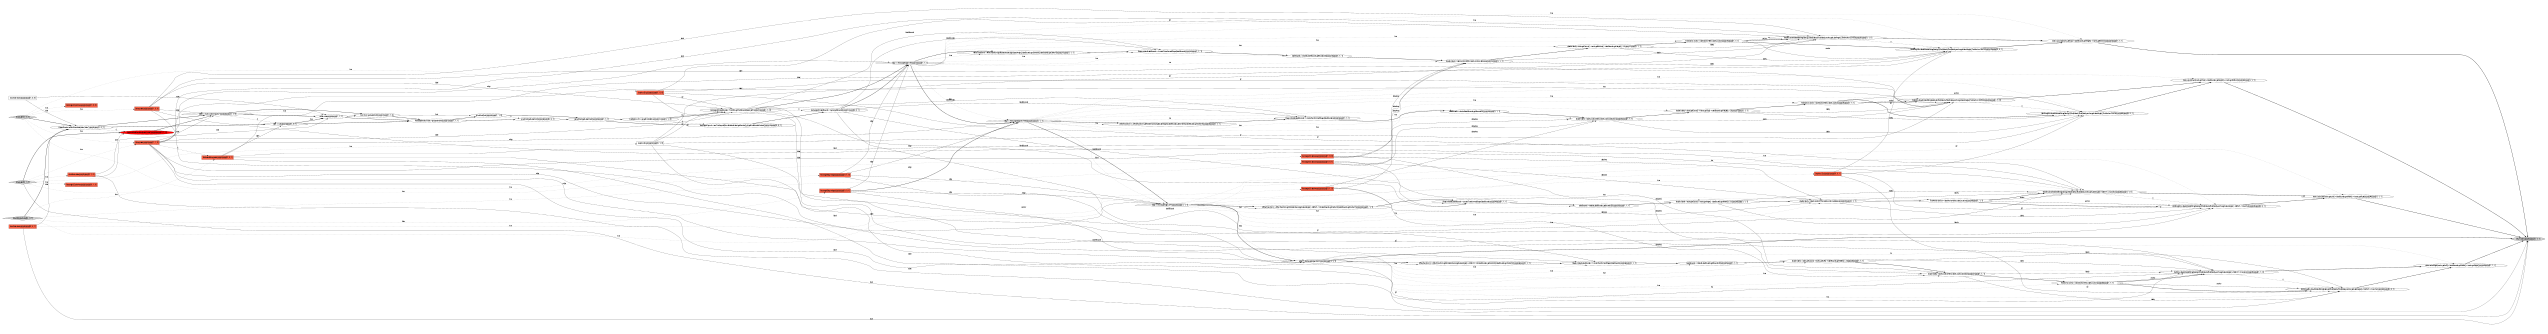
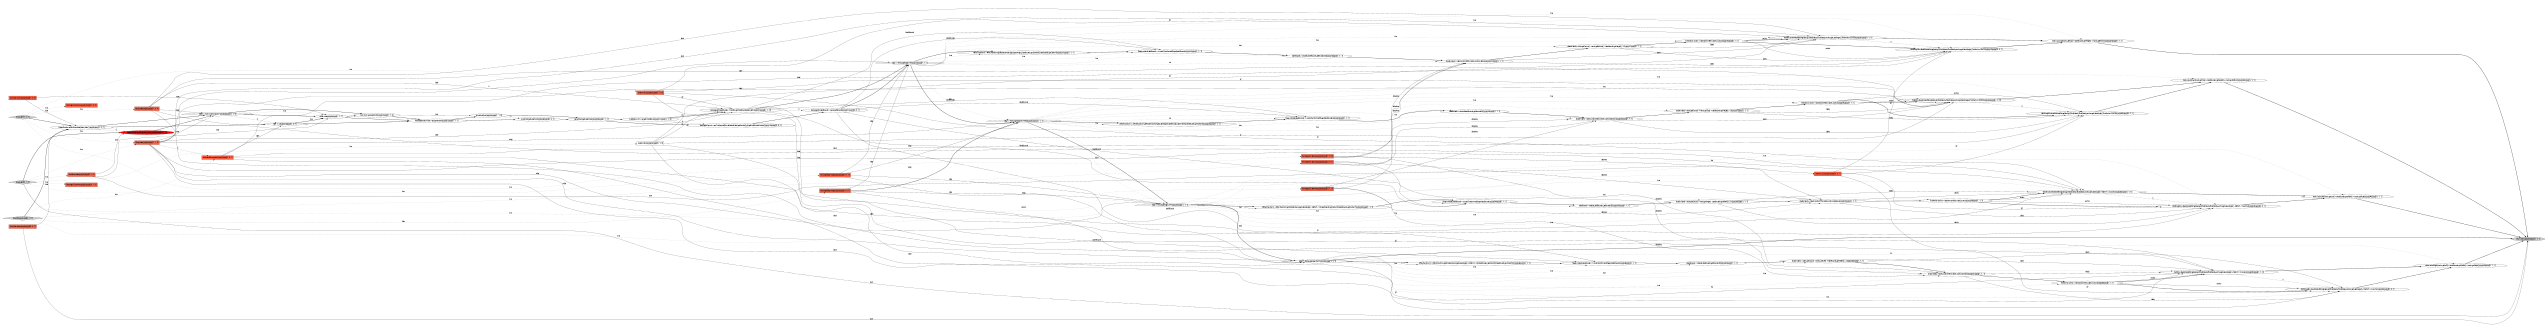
edge "String label@@@2@@@['1', '1', '0']" -> "edge == RectangleEdge.TOP@@@12@@@['1', '1', '1']": label "edge" -> "0"
node "AxisState state@@@2@@@['1', '0', '0']": fillcolor white -> tomato
edge "AxisState state@@@2@@@['0', '0', '1']" -> "Rectangle2D dataArea@@@2@@@['0', '1', '0']": now "drawLabel['0', '1', '0']" -> "Rectangle2D dataArea@@@2@@@['0', '1', '0']"
edge "AxisState state@@@2@@@['0', '1', '0']" -> "return state@@@52@@@['1', '1', '1']": now "AxisState state@@@2@@@['0', '1', '0']" -> "Graphics2D g2@@@2@@@['0', '0', '1']"
